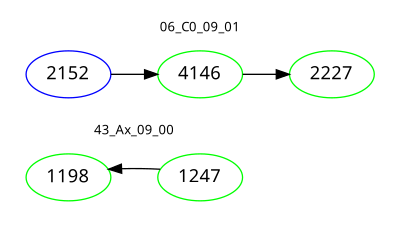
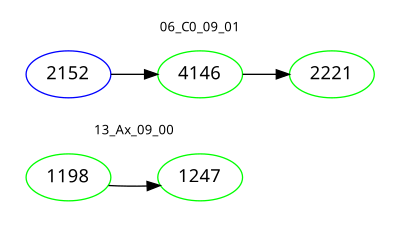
node "2227": label "2227" -> "2221"
cluster "43_Ax_09_00": label "43_Ax_09_00" -> "13_Ax_09_00"
edge "1247" -> "1198": reversed
